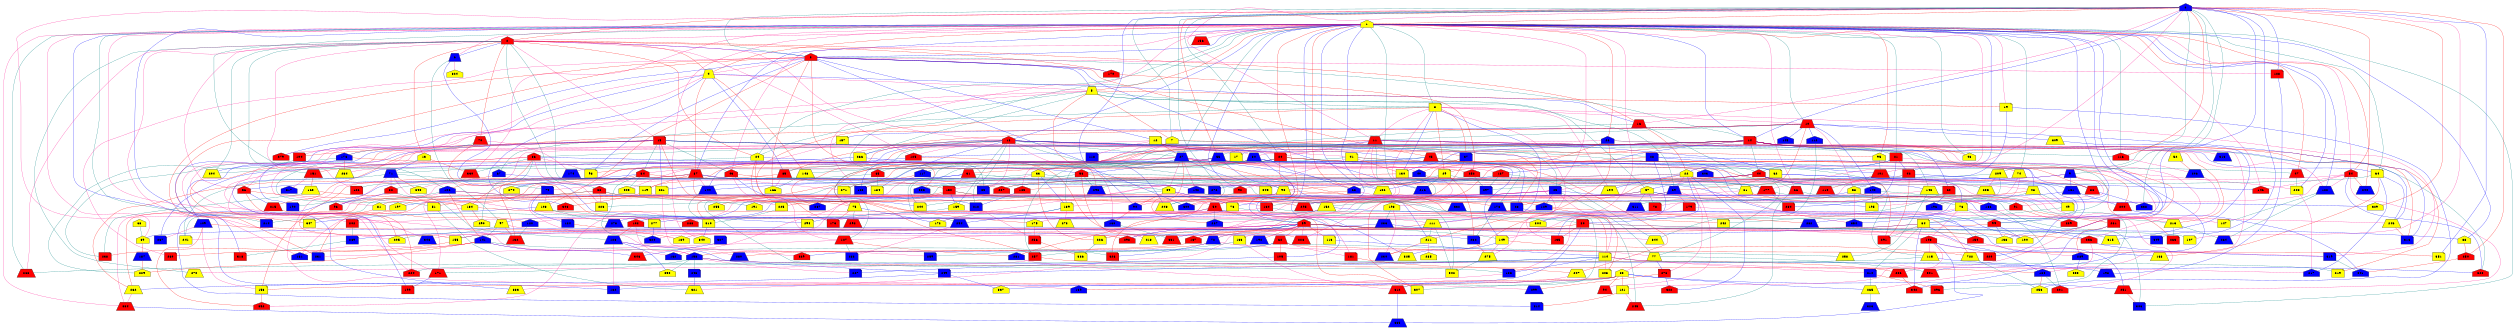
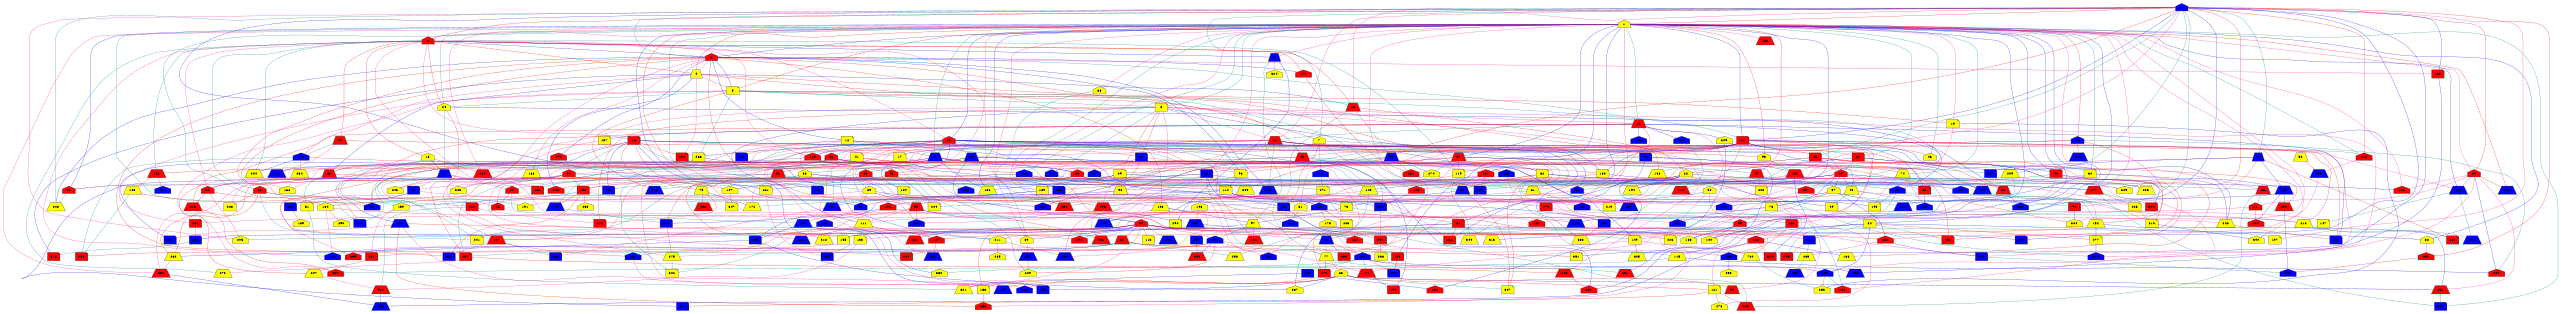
edge "1" -- "68": added
node "5": shape trapezium -> note
node "309": shape trapezium -> house
edge "19" -- "58": color blue -> deeppink
node "188": added
edge "22" -- "223": now "22" -- "241"
edge "148" -- "166": removed
node "345": shape note -> trapezium
edge "103" -- "347": now "103" -- "97"
edge "24" -- "175": removed
node "172": shape house -> trapezium
node "273": shape trapezium -> house
node "242": removed
edge "84" -- "189": now "84" -- "277"
edge "113" -- "114": now "98" -- "114"
edge "226" -- "336": removed
edge "83" -- "265": now "83" -- "337"
edge "121" -- "273": added
